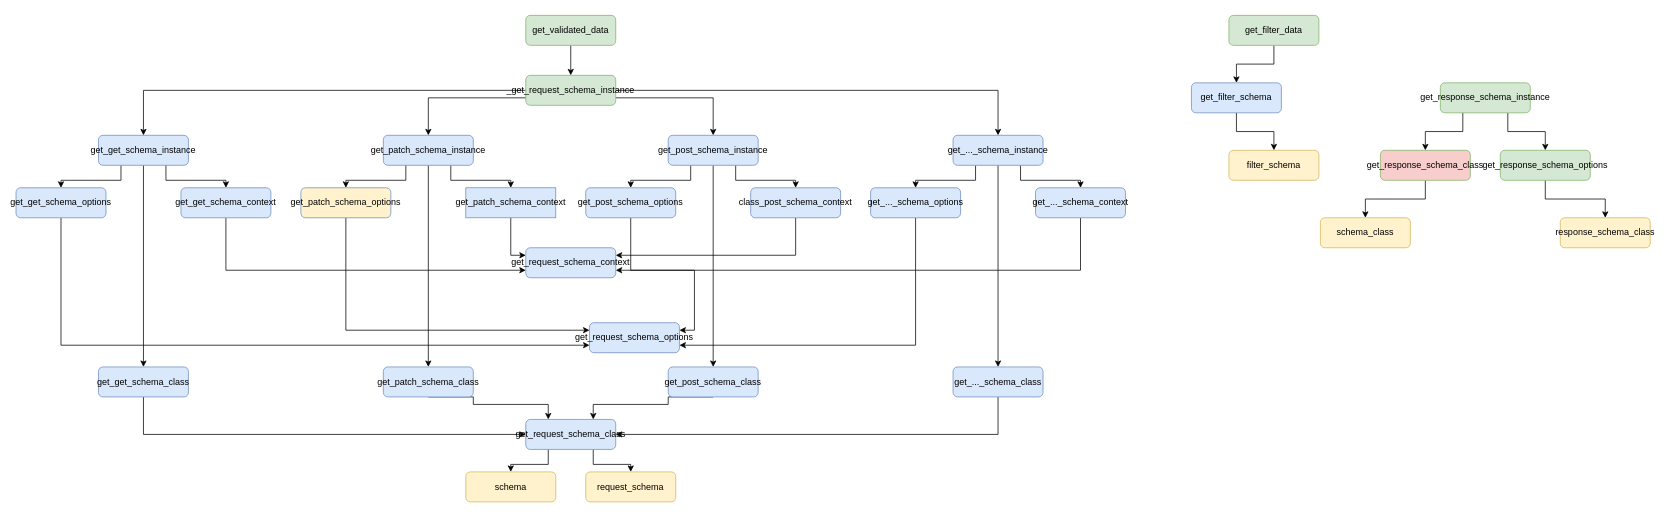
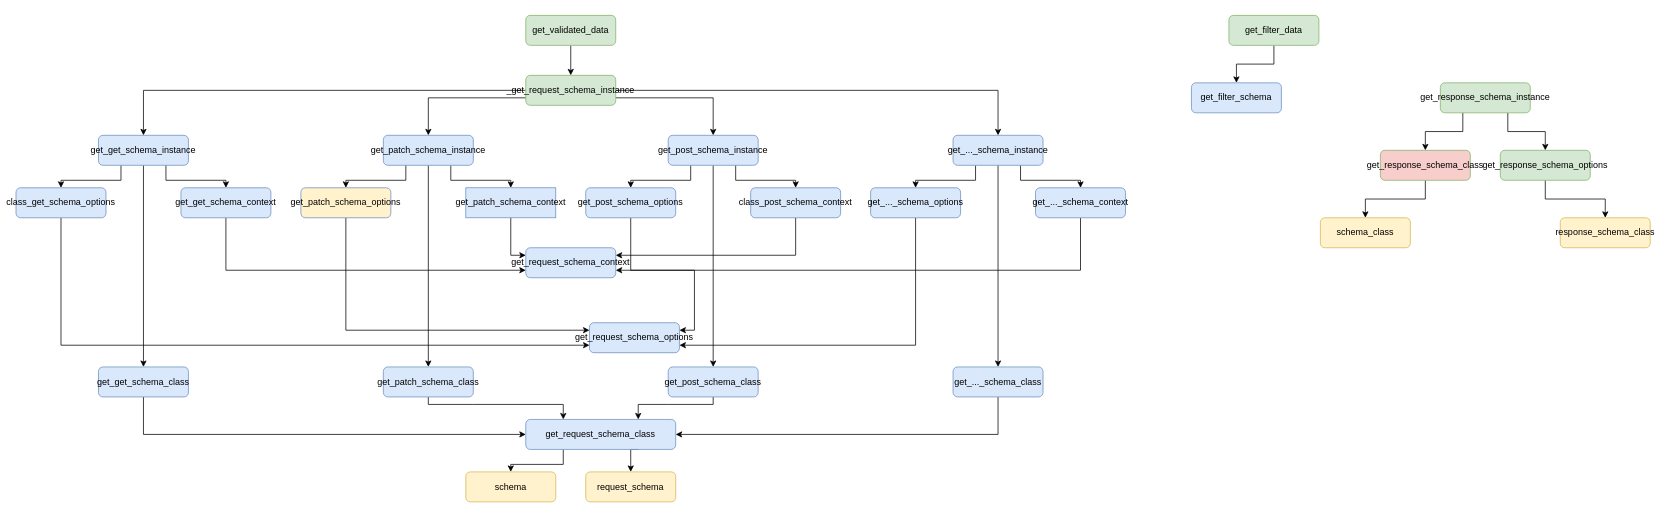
edge "get_filter_schema" -> "filter_schema": removed
node "filter_schema": removed
node "get_get_schema_options": label "get_get_schema_options" -> "class_get_schema_options"
node "get_request_schema_class": size 90x30 -> 150x30
